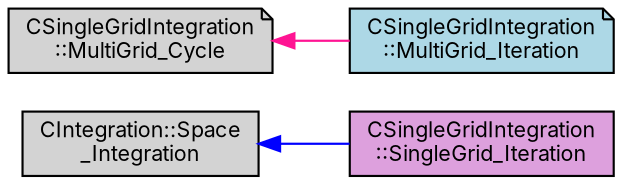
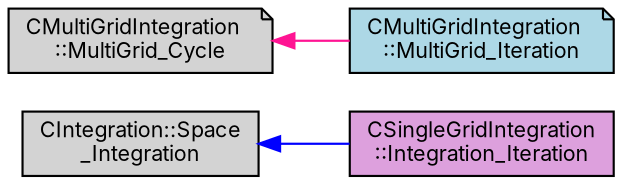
node "CSingleGridIntegration ::MultiGrid_Cycle": label "CSingleGridIntegration ::MultiGrid_Cycle" -> "CMultiGridIntegration ::MultiGrid_Cycle"
node "CSingleGridIntegration ::MultiGrid_Iteration": label "CSingleGridIntegration ::MultiGrid_Iteration" -> "CMultiGridIntegration ::MultiGrid_Iteration"
node "CSingleGridIntegration ::SingleGrid_Iteration": label "CSingleGridIntegration ::SingleGrid_Iteration" -> "CSingleGridIntegration ::Integration_Iteration"
